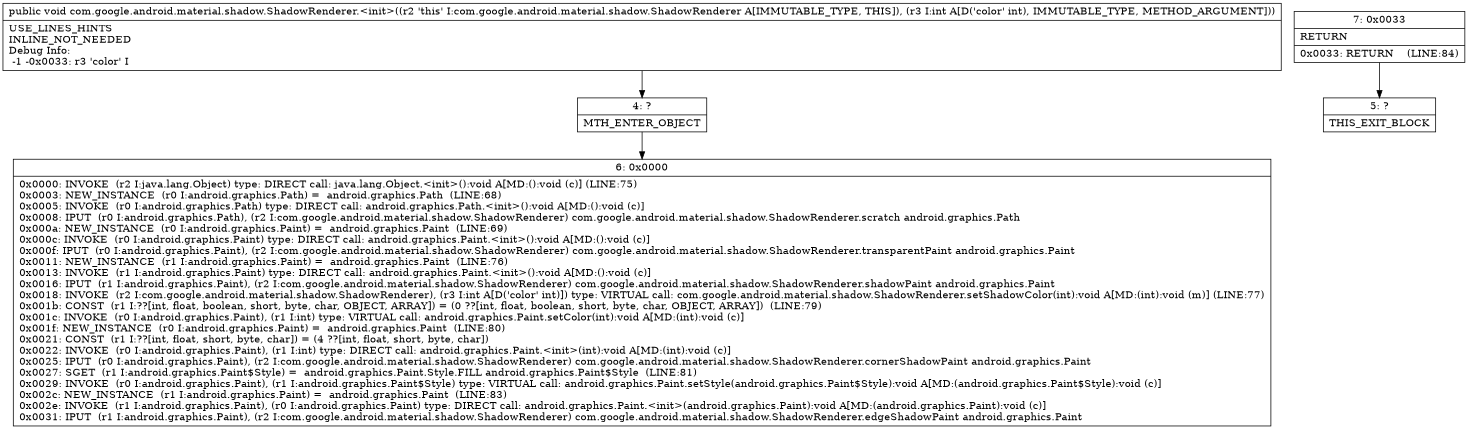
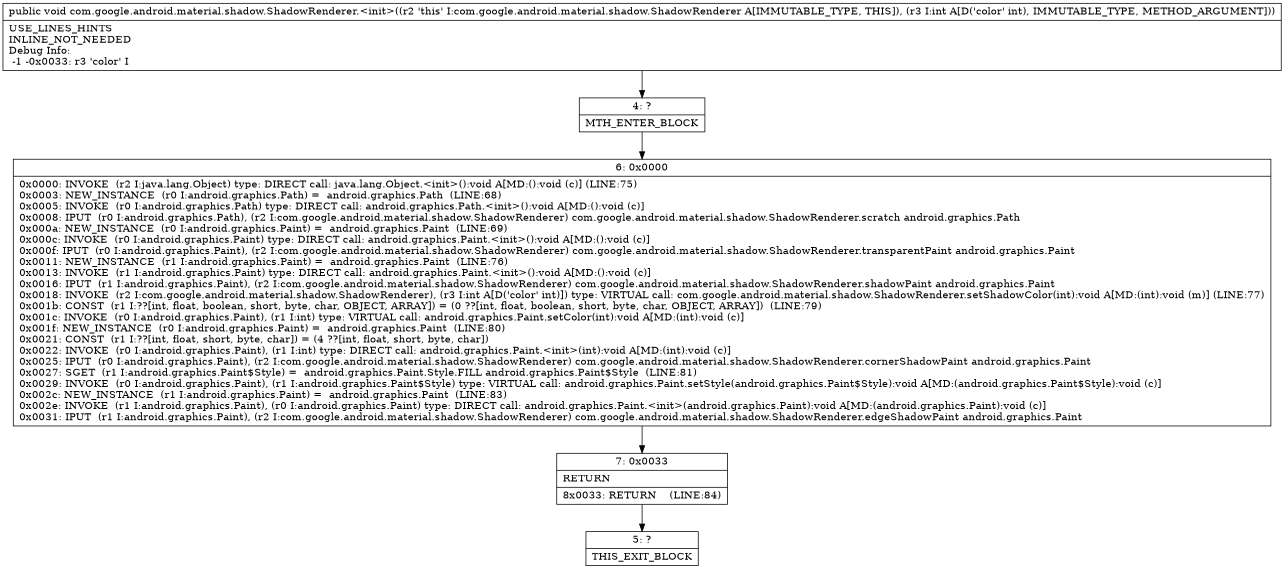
node "7: 0x0033": text "0x0033: RETURN    (LINE:84)" -> "8x0033: RETURN    (LINE:84)"
node "4: ?": text "MTH_ENTER_OBJECT" -> "MTH_ENTER_BLOCK"
edge "6: 0x0000" -> "7: 0x0033": added
